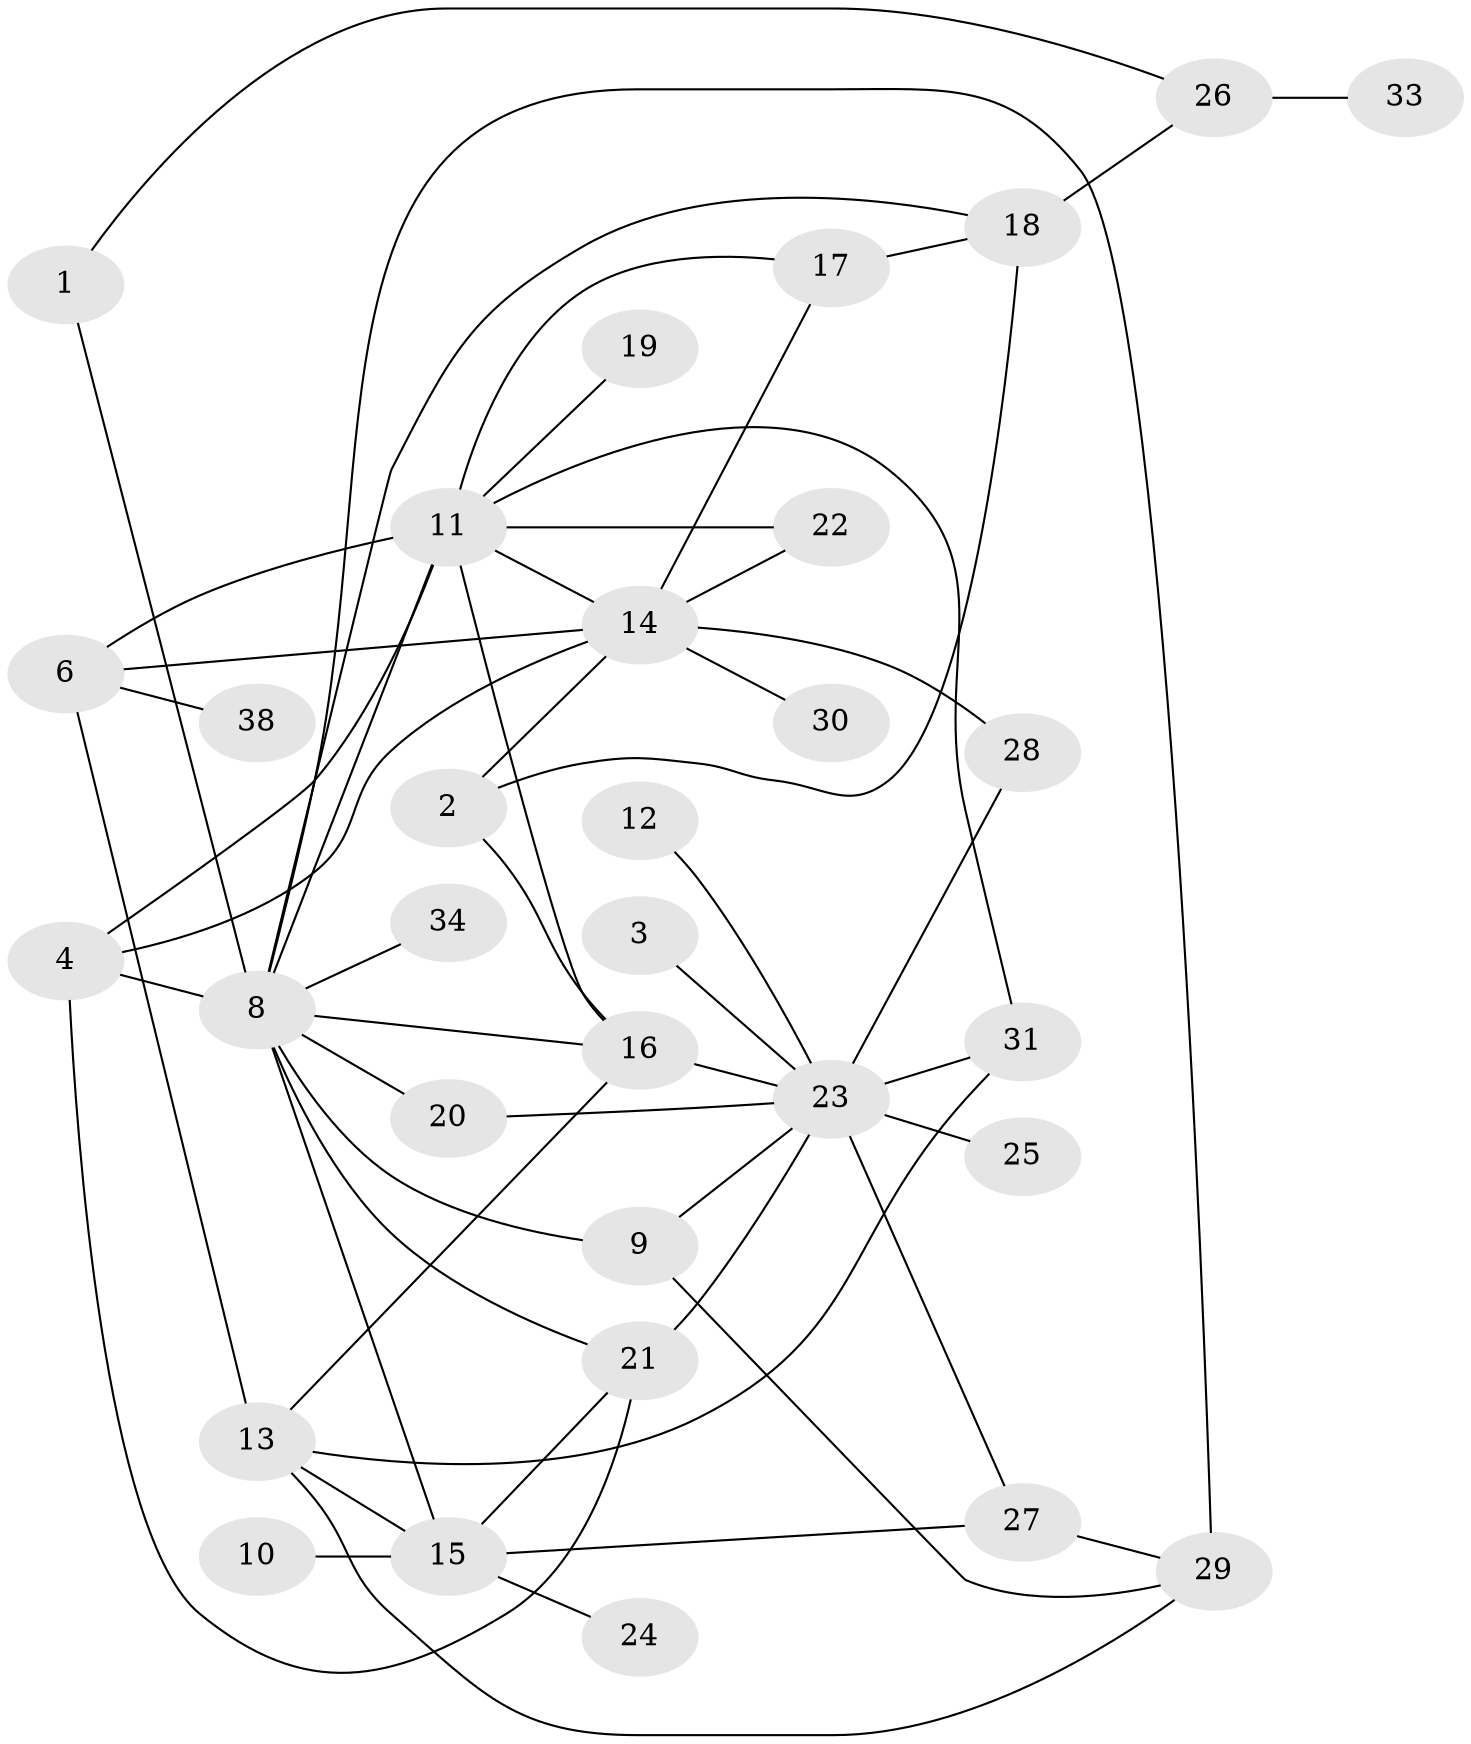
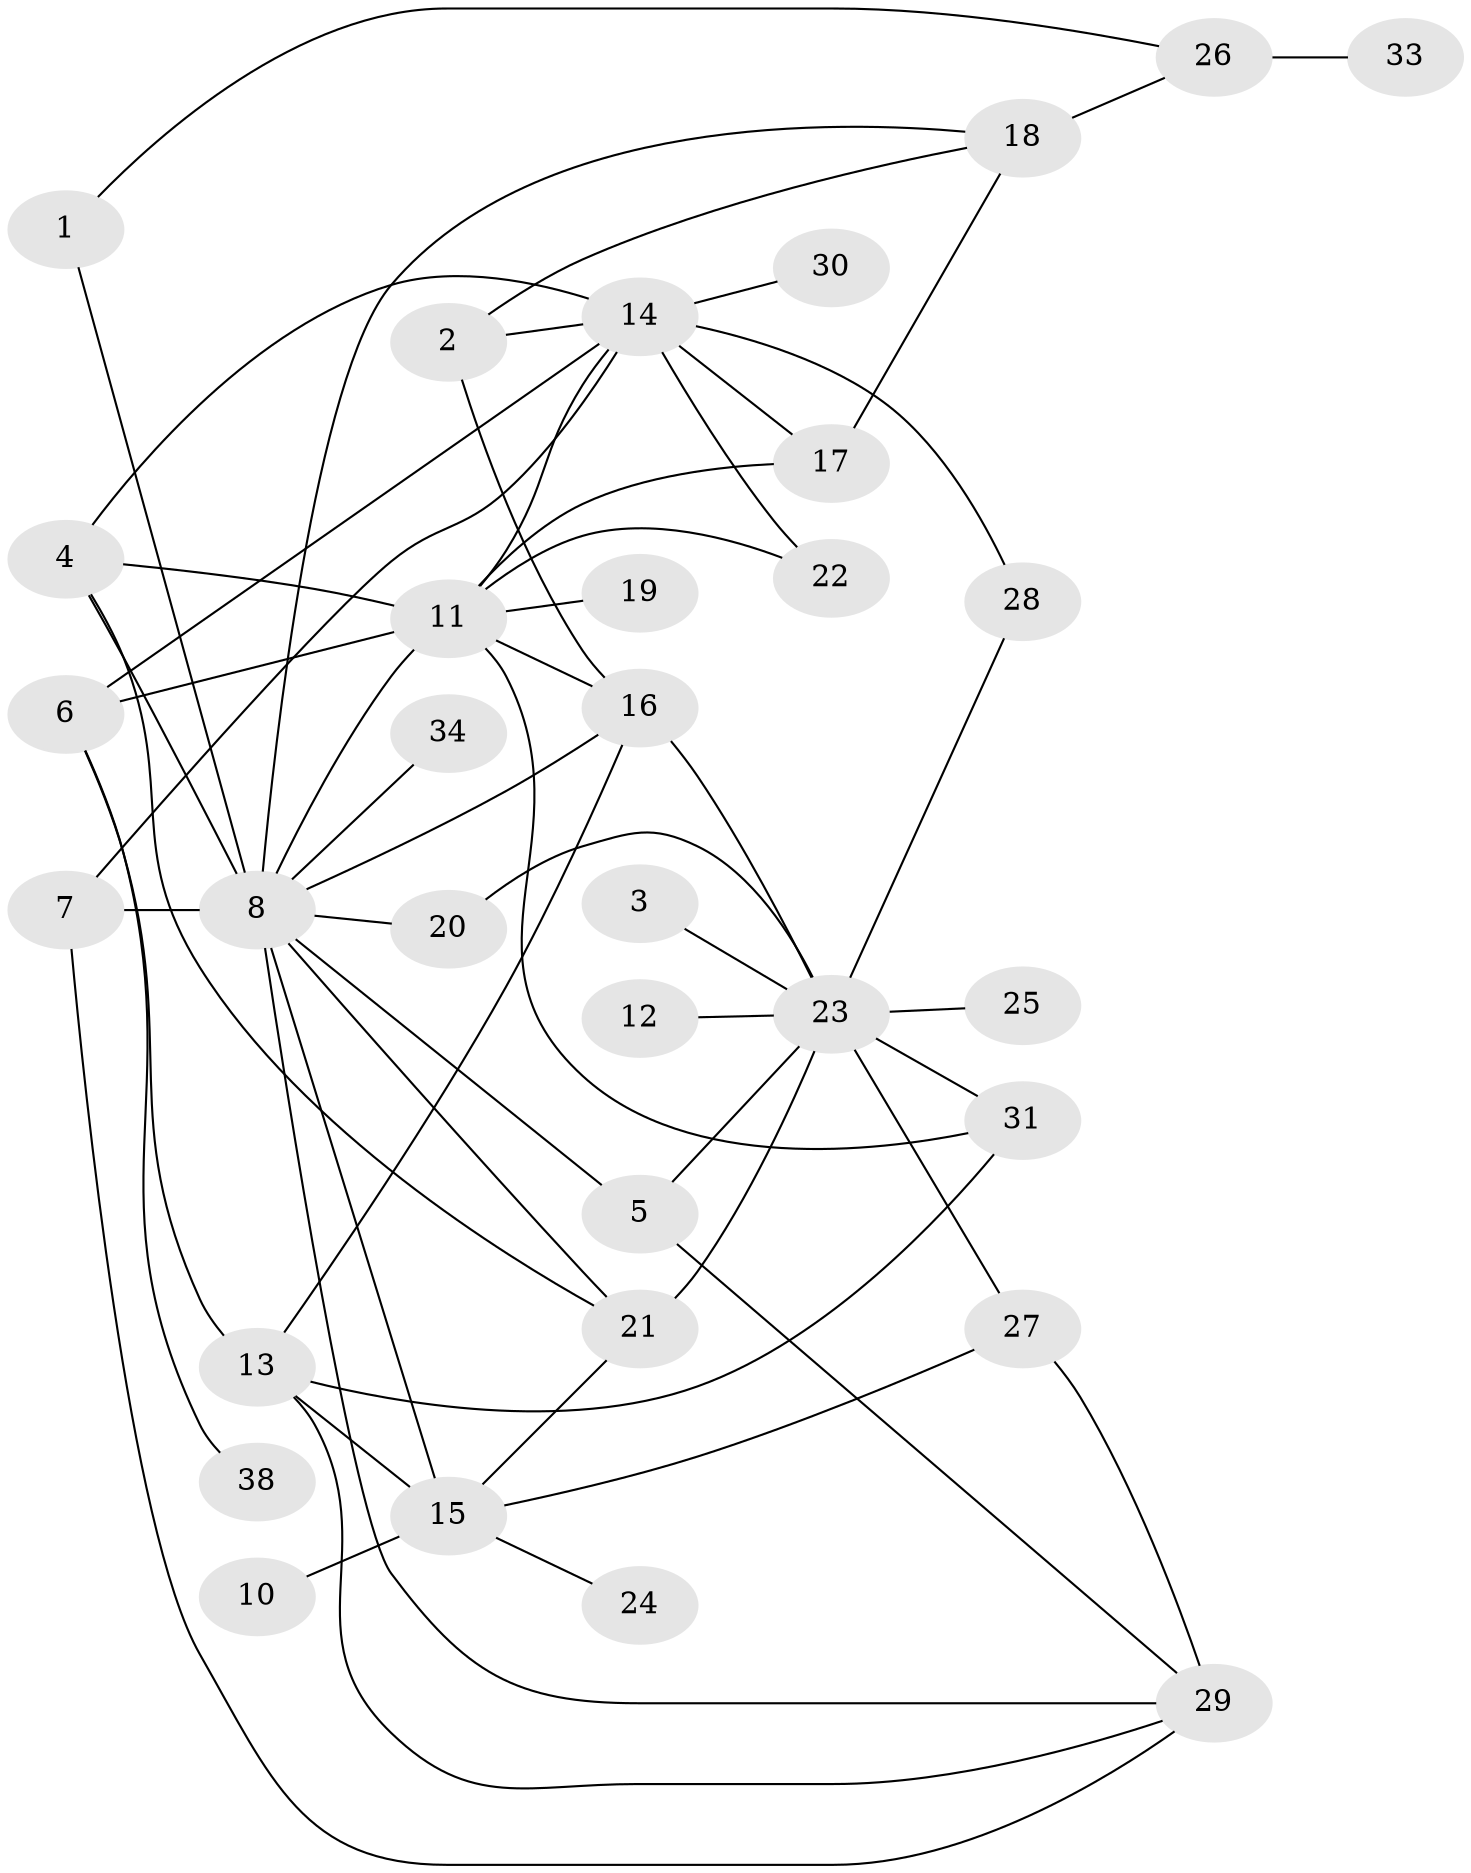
node "7": added
node "9": label "9" -> "5"
